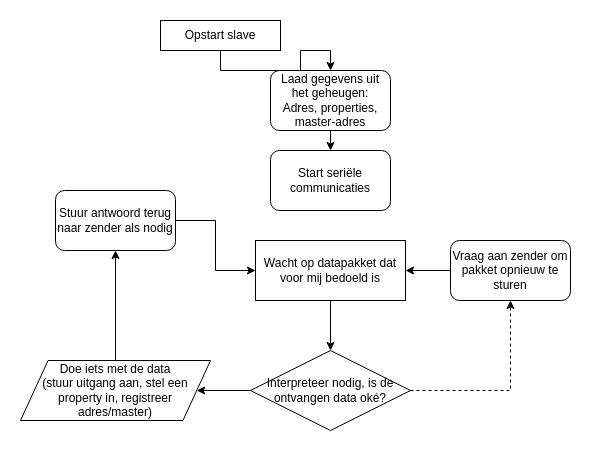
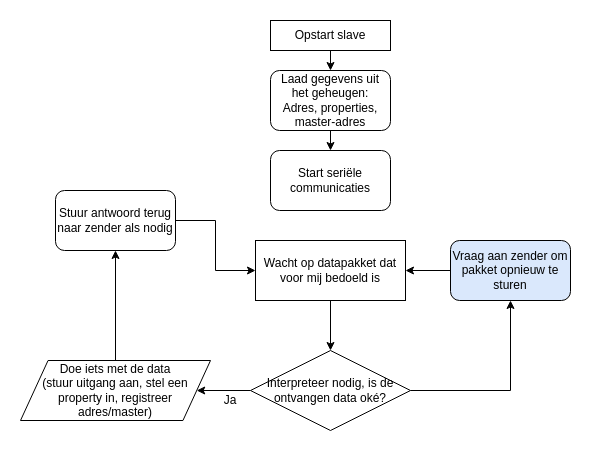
node "Opstart slave": moved (221, 36) -> (331, 36)
node "Vraag aan zender om pakket opnieuw te sturen": fillcolor #ffffff -> #dae8fc
edge "Interpreteer nodig, is de ontvangen data oké?" -> "Vraag aan zender om pakket opnieuw te sturen": style dashed -> solid
node "Ja": added
